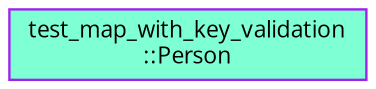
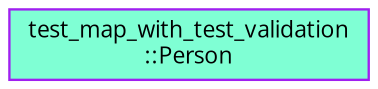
node "test_map_with_key_validation ::Person": label "test_map_with_key_validation ::Person" -> "test_map_with_test_validation ::Person"
